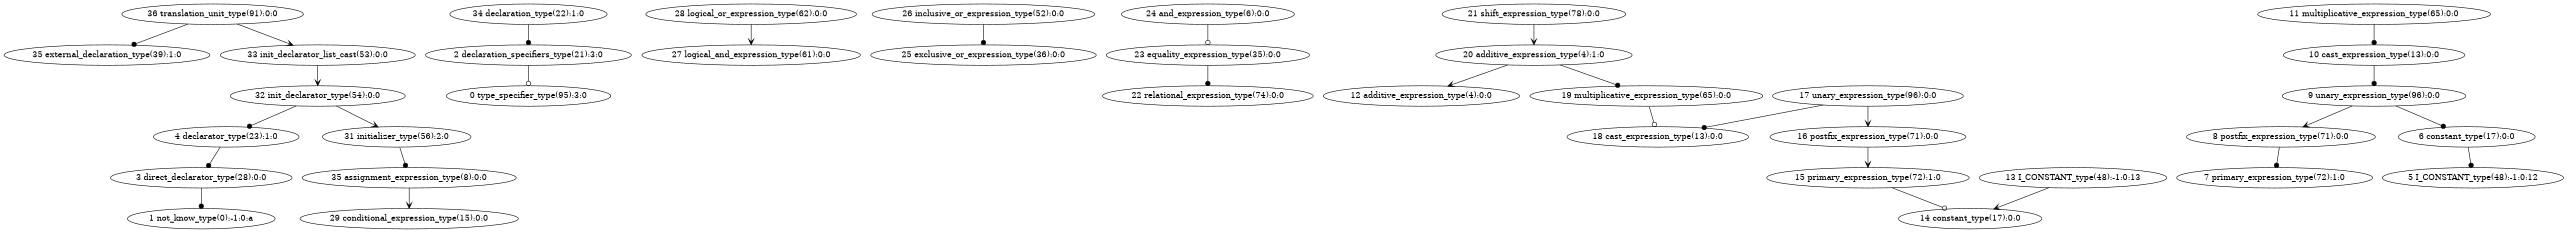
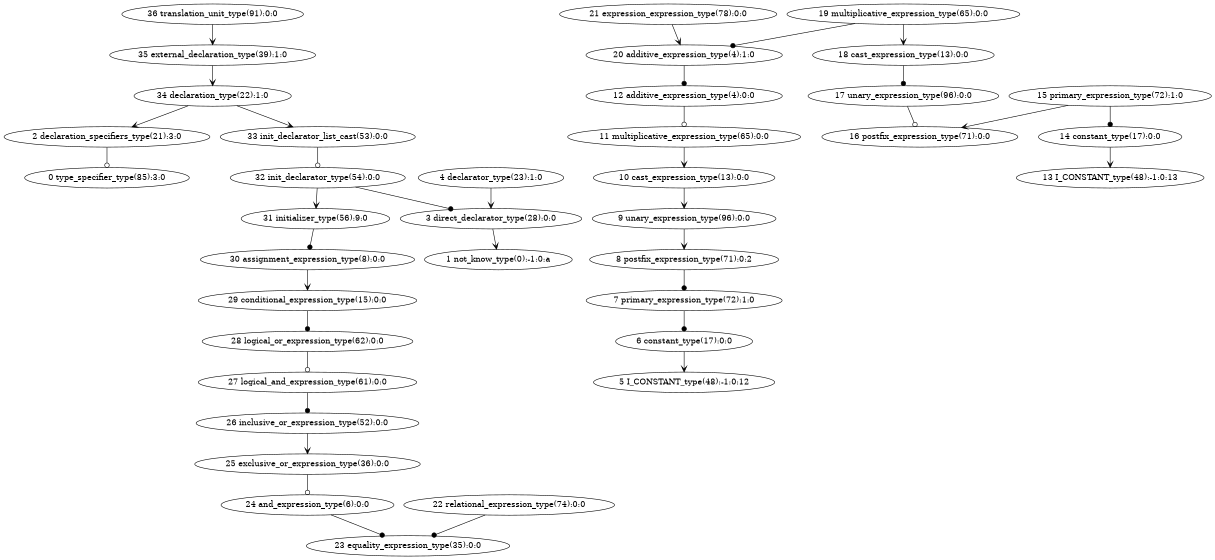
node "21 shift_expression_type(78):0:0": label "21 shift_expression_type(78):0:0" -> "21 expression_expression_type(78):0:0"
edge "34 declaration_type(22):1:0" -> "2 declaration_specifiers_type(21):3:0": arrowhead dot -> vee
edge "28 logical_or_expression_type(62):0:0" -> "27 logical_and_expression_type(61):0:0": arrowhead vee -> odot
edge "26 inclusive_or_expression_type(52):0:0" -> "25 exclusive_or_expression_type(36):0:0": arrowhead dot -> vee
edge "24 and_expression_type(6):0:0" -> "23 equality_expression_type(35):0:0": arrowhead odot -> dot
edge "11 multiplicative_expression_type(65):0:0" -> "10 cast_expression_type(13):0:0": arrowhead dot -> vee
edge "36 translation_unit_type(91):0:0" -> "35 external_declaration_type(39):1:0": arrowhead dot -> vee
edge "36 translation_unit_type(91):0:0" -> "33 init_declarator_list_cast(53):0:0": now "34 declaration_type(22):1:0" -> "33 init_declarator_list_cast(53):0:0"
edge "35 external_declaration_type(39):1:0" -> "34 declaration_type(22):1:0": added
edge "33 init_declarator_list_cast(53):0:0" -> "32 init_declarator_type(54):0:0": arrowhead vee -> odot
edge "23 equality_expression_type(35):0:0" -> "22 relational_expression_type(74):0:0": reversed
edge "10 cast_expression_type(13):0:0" -> "9 unary_expression_type(96):0:0": arrowhead dot -> vee
edge "20 additive_expression_type(4):1:0" -> "12 additive_expression_type(4):0:0": arrowhead vee -> dot
edge "20 additive_expression_type(4):1:0" -> "19 multiplicative_expression_type(65):0:0": reversed
node "0 type_specifier_type(95):3:0": label "0 type_specifier_type(95):3:0" -> "0 type_specifier_type(85):3:0"
edge "12 additive_expression_type(4):0:0" -> "11 multiplicative_expression_type(65):0:0": added
edge "19 multiplicative_expression_type(65):0:0" -> "18 cast_expression_type(13):0:0": arrowhead odot -> vee
edge "17 unary_expression_type(96):0:0" -> "16 postfix_expression_type(71):0:0": arrowhead vee -> odot
edge "32 init_declarator_type(54):0:0" -> "4 declarator_type(23):1:0": now "32 init_declarator_type(54):0:0" -> "3 direct_declarator_type(28):0:0"
edge "17 unary_expression_type(96):0:0" -> "18 cast_expression_type(13):0:0": reversed
edge "9 unary_expression_type(96):0:0" -> "6 constant_type(17):0:0": now "7 primary_expression_type(72):1:0" -> "6 constant_type(17):0:0"
node "31 initializer_type(56):2:0": label "31 initializer_type(56):2:0" -> "31 initializer_type(56):9:0"
node "8 postfix_expression_type(71):0:0": label "8 postfix_expression_type(71):0:0" -> "8 postfix_expression_type(71):0:2"
edge "4 declarator_type(23):1:0" -> "3 direct_declarator_type(28):0:0": arrowhead dot -> vee
edge "16 postfix_expression_type(71):0:0" -> "15 primary_expression_type(72):1:0": reversed
edge "6 constant_type(17):0:0" -> "5 I_CONSTANT_type(48):-1:0:12": arrowhead dot -> vee
node "35 assignment_expression_type(8):0:0": label "35 assignment_expression_type(8):0:0" -> "30 assignment_expression_type(8):0:0"
edge "3 direct_declarator_type(28):0:0" -> "1 not_know_type(0):-1:0:a": arrowhead dot -> vee
edge "13 I_CONSTANT_type(48):-1:0:13" -> "14 constant_type(17):0:0": reversed
edge "15 primary_expression_type(72):1:0" -> "14 constant_type(17):0:0": arrowhead odot -> dot
edge "29 conditional_expression_type(15):0:0" -> "28 logical_or_expression_type(62):0:0": added
edge "27 logical_and_expression_type(61):0:0" -> "26 inclusive_or_expression_type(52):0:0": added
edge "25 exclusive_or_expression_type(36):0:0" -> "24 and_expression_type(6):0:0": added
